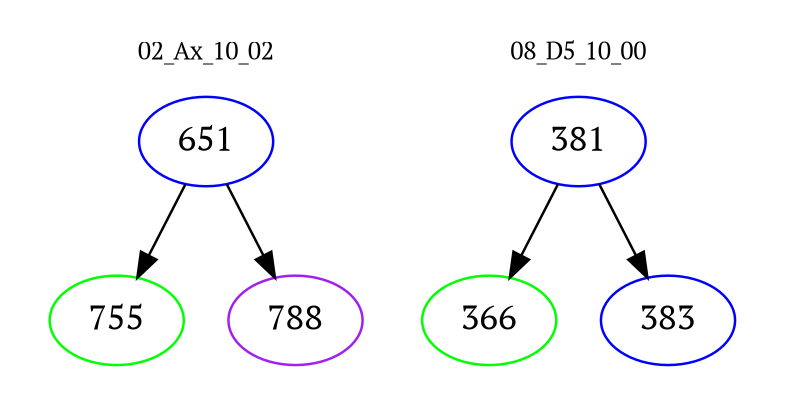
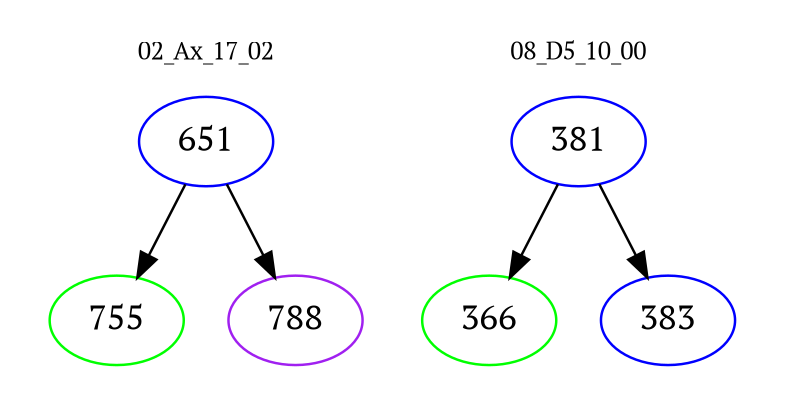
cluster "02_Ax_10_02": label "02_Ax_10_02" -> "02_Ax_17_02"
